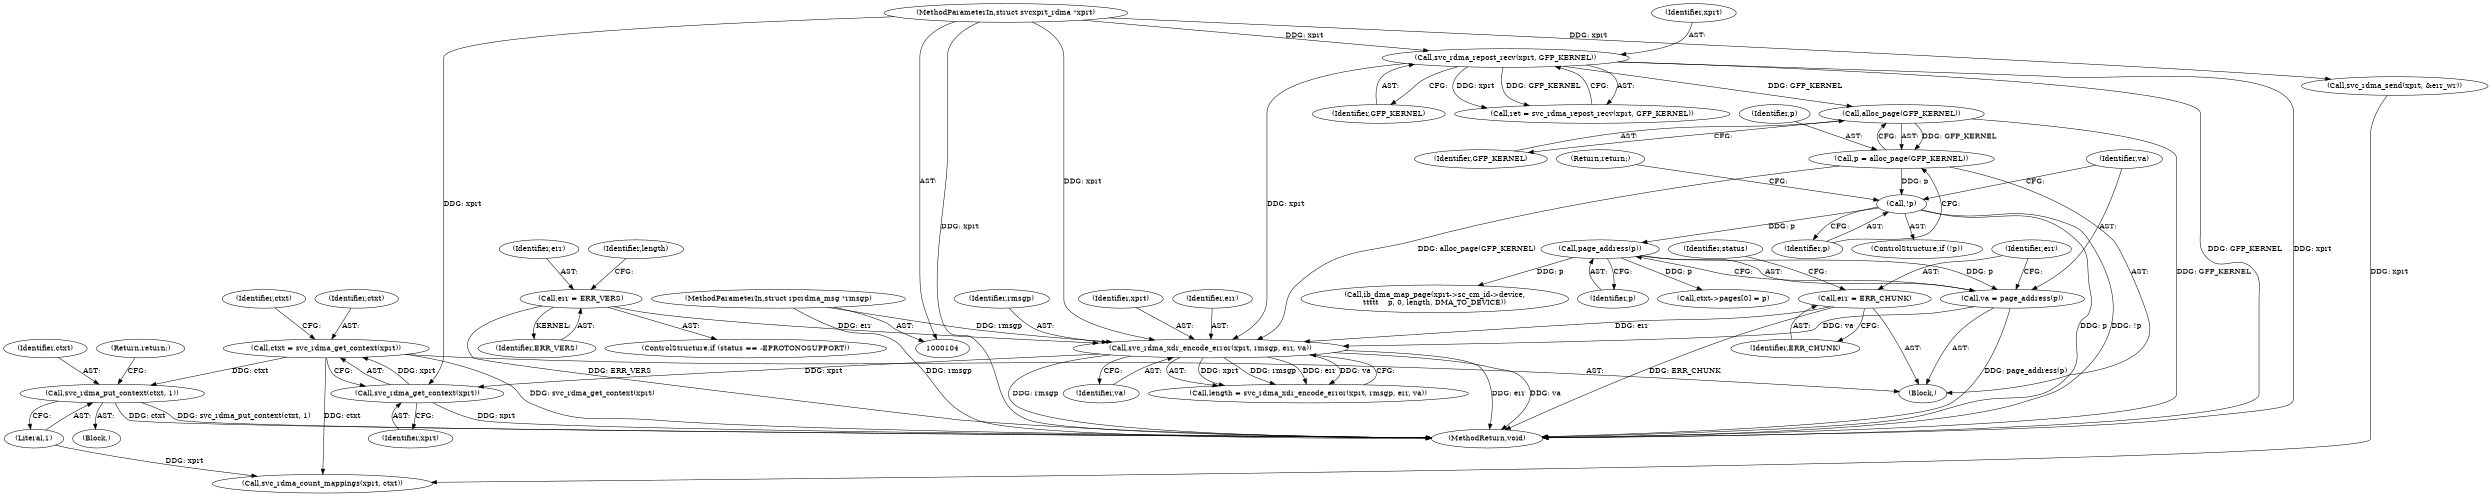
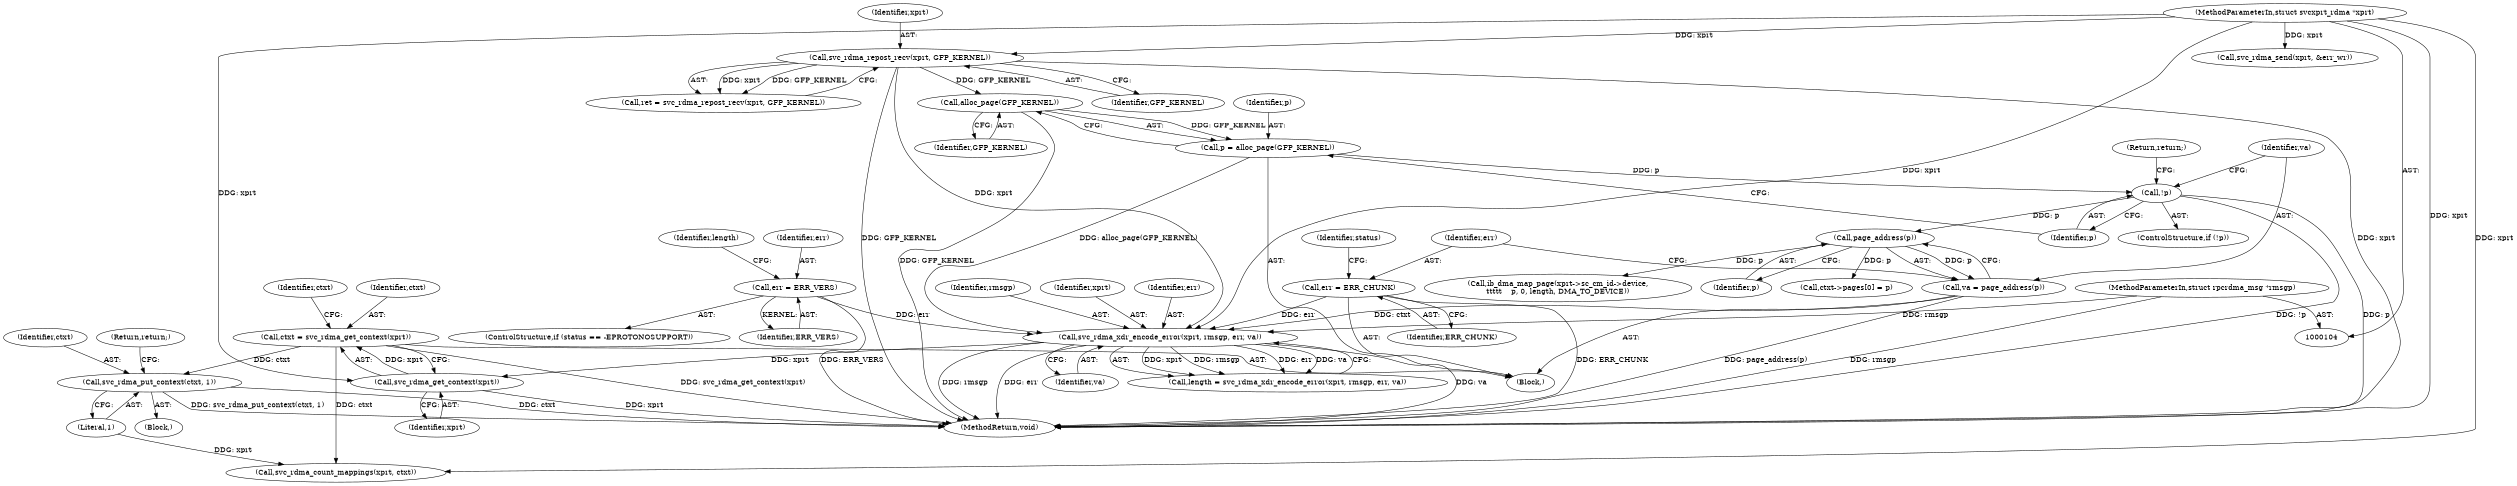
edge "(Call,va = page_address(p))" -> "(Call,svc_rdma_xdr_encode_error(xprt, rmsgp, err, va))": label "DDG: va" -> "DDG: ctxt"
edge "(Call,svc_rdma_send(xprt, &err_wr))" -> "(Call,svc_rdma_count_mappings(xprt, ctxt))": now "(MethodParameterIn,struct svcxprt_rdma *xprt)" -> "(Call,svc_rdma_count_mappings(xprt, ctxt))"
